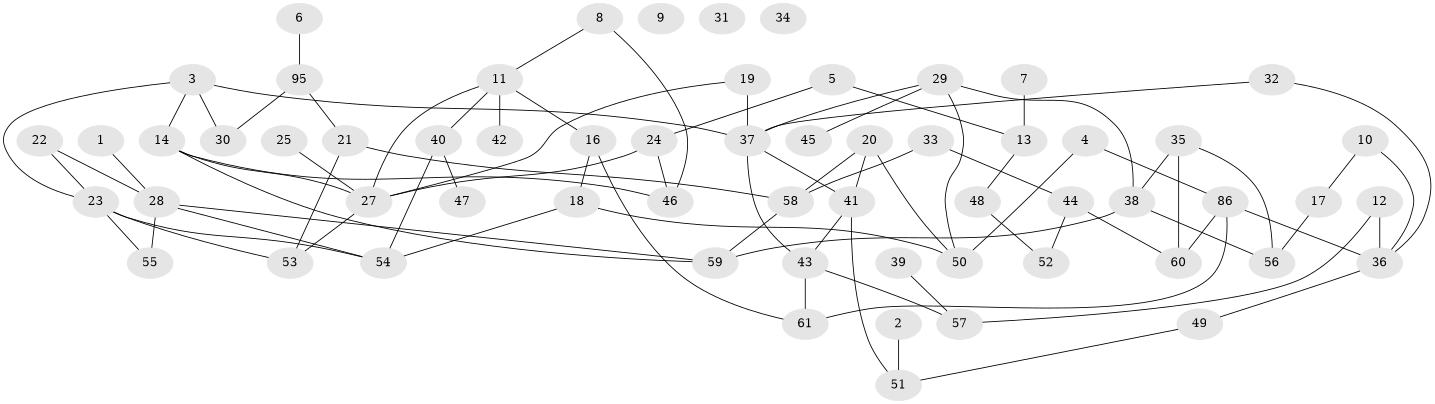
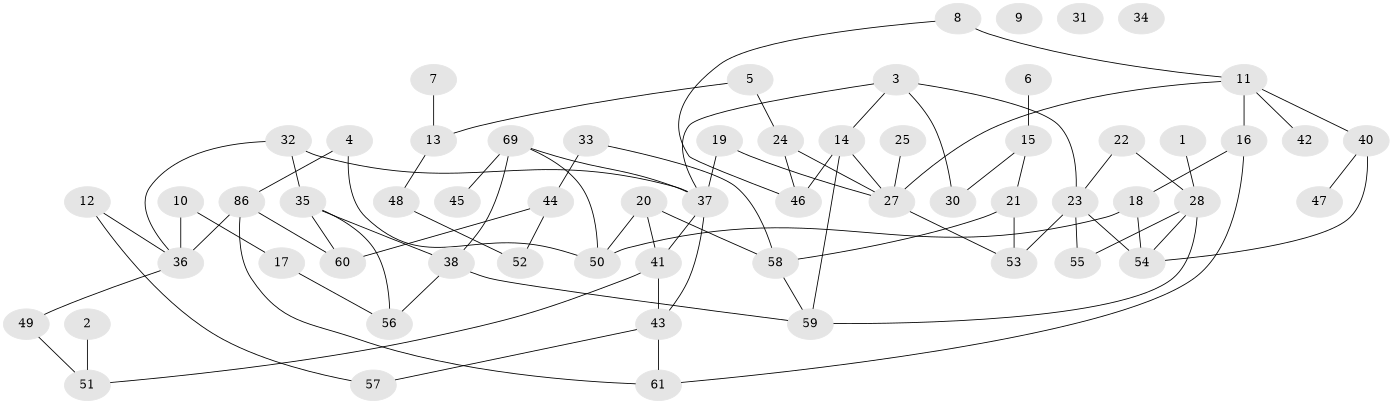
node "95": label "95" -> "15"
node "29": label "29" -> "69"
edge "32" -- "35": added
node "39": removed
